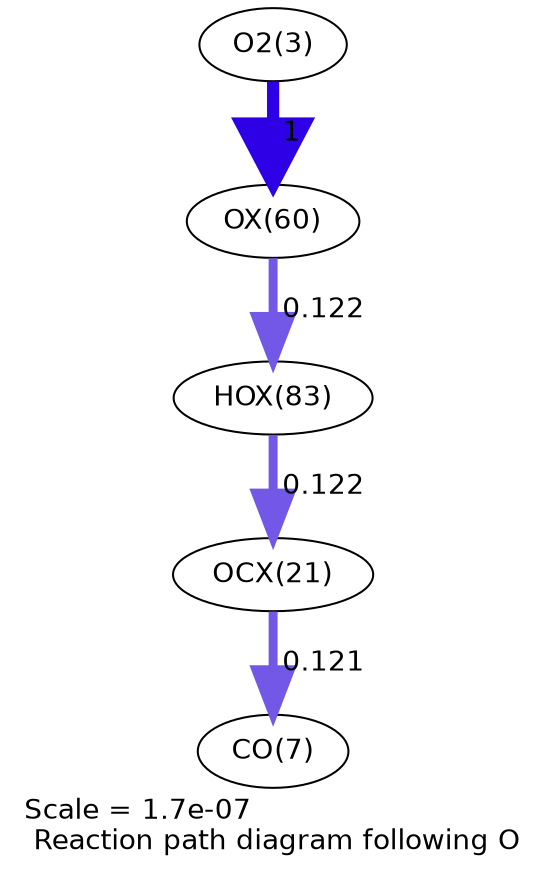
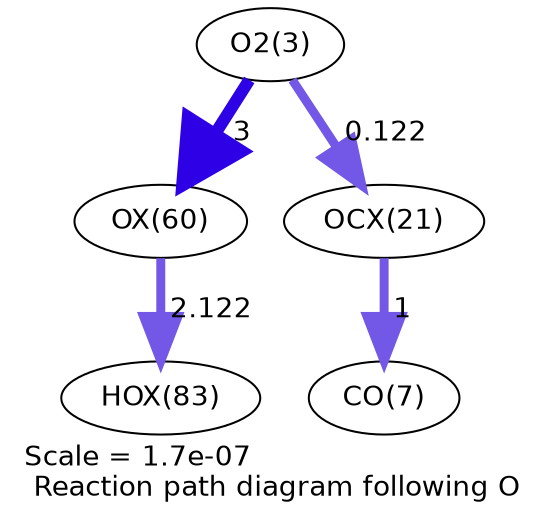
edge "O2(3)" -> "OX(60)": label " 1" -> " 3"
edge "OX(60)" -> "HOX(83)": label " 0.122" -> " 2.122"
edge "HOX(83)" -> "OCX(21)": now "O2(3)" -> "OCX(21)"
edge "OCX(21)" -> "CO(7)": label " 0.121" -> " 1"
